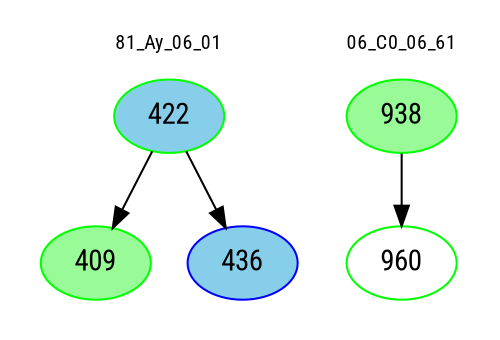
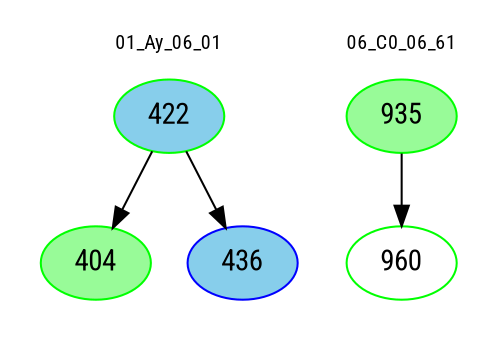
cluster "81_Ay_06_01": label "81_Ay_06_01" -> "01_Ay_06_01"
node "938": label "938" -> "935"
node "409": label "409" -> "404"
